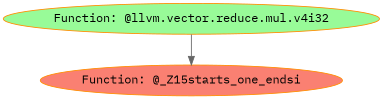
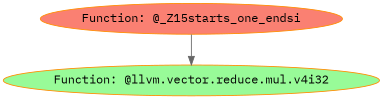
edge "Function: @llvm.vector.reduce.mul.v4i32" -> "Function: @_Z15starts_one_endsi": reversed
